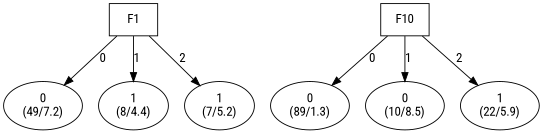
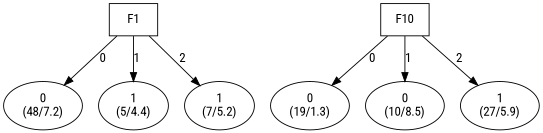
node "0 (49/7.2)": label "0 (49/7.2)" -> "0 (48/7.2)"
node "1 (8/4.4)": label "1 (8/4.4)" -> "1 (5/4.4)"
node "0 (89/1.3)": label "0 (89/1.3)" -> "0 (19/1.3)"
node "1 (22/5.9)": label "1 (22/5.9)" -> "1 (27/5.9)"
